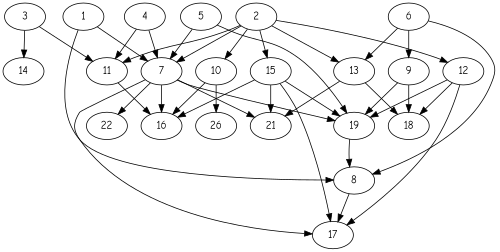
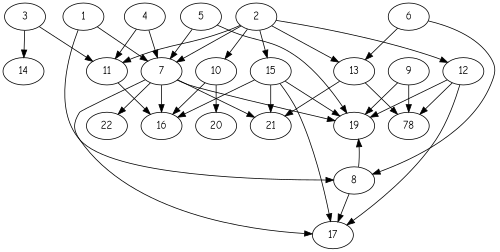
edge "6" -> "9": removed
node "26": label "26" -> "20"
node "18": label "18" -> "78"
edge "19" -> "8": reversed
